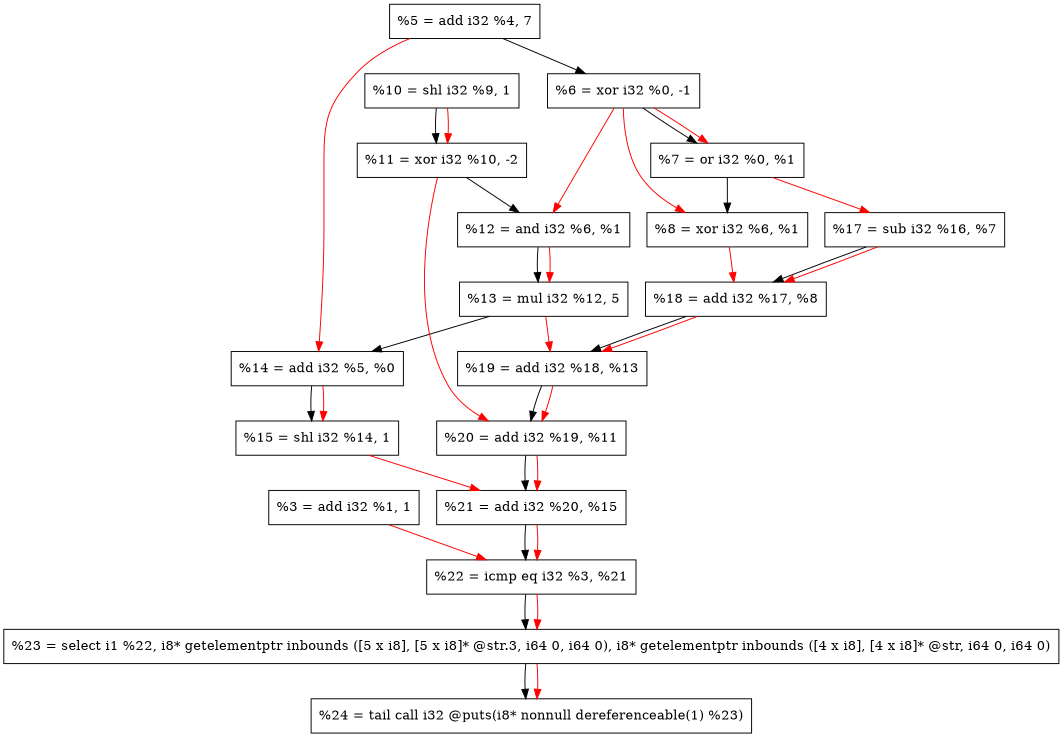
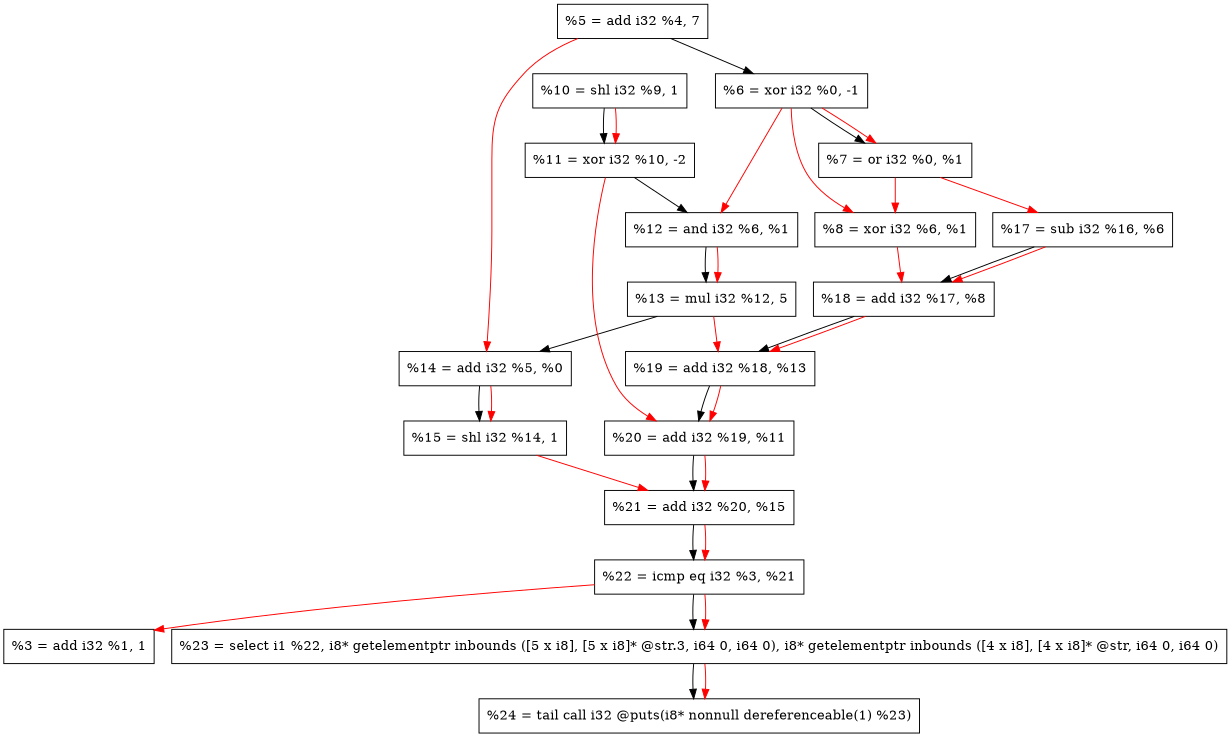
edge "%7 = or i32 %0, %1" -> "%8 = xor i32 %6, %1": color black -> red
node "%17 = sub i32 %16, %7": label "%17 = sub i32 %16, %7" -> "%17 = sub i32 %16, %6"
edge "%3 = add i32 %1, 1" -> "%22 = icmp eq i32 %3, %21": reversed
